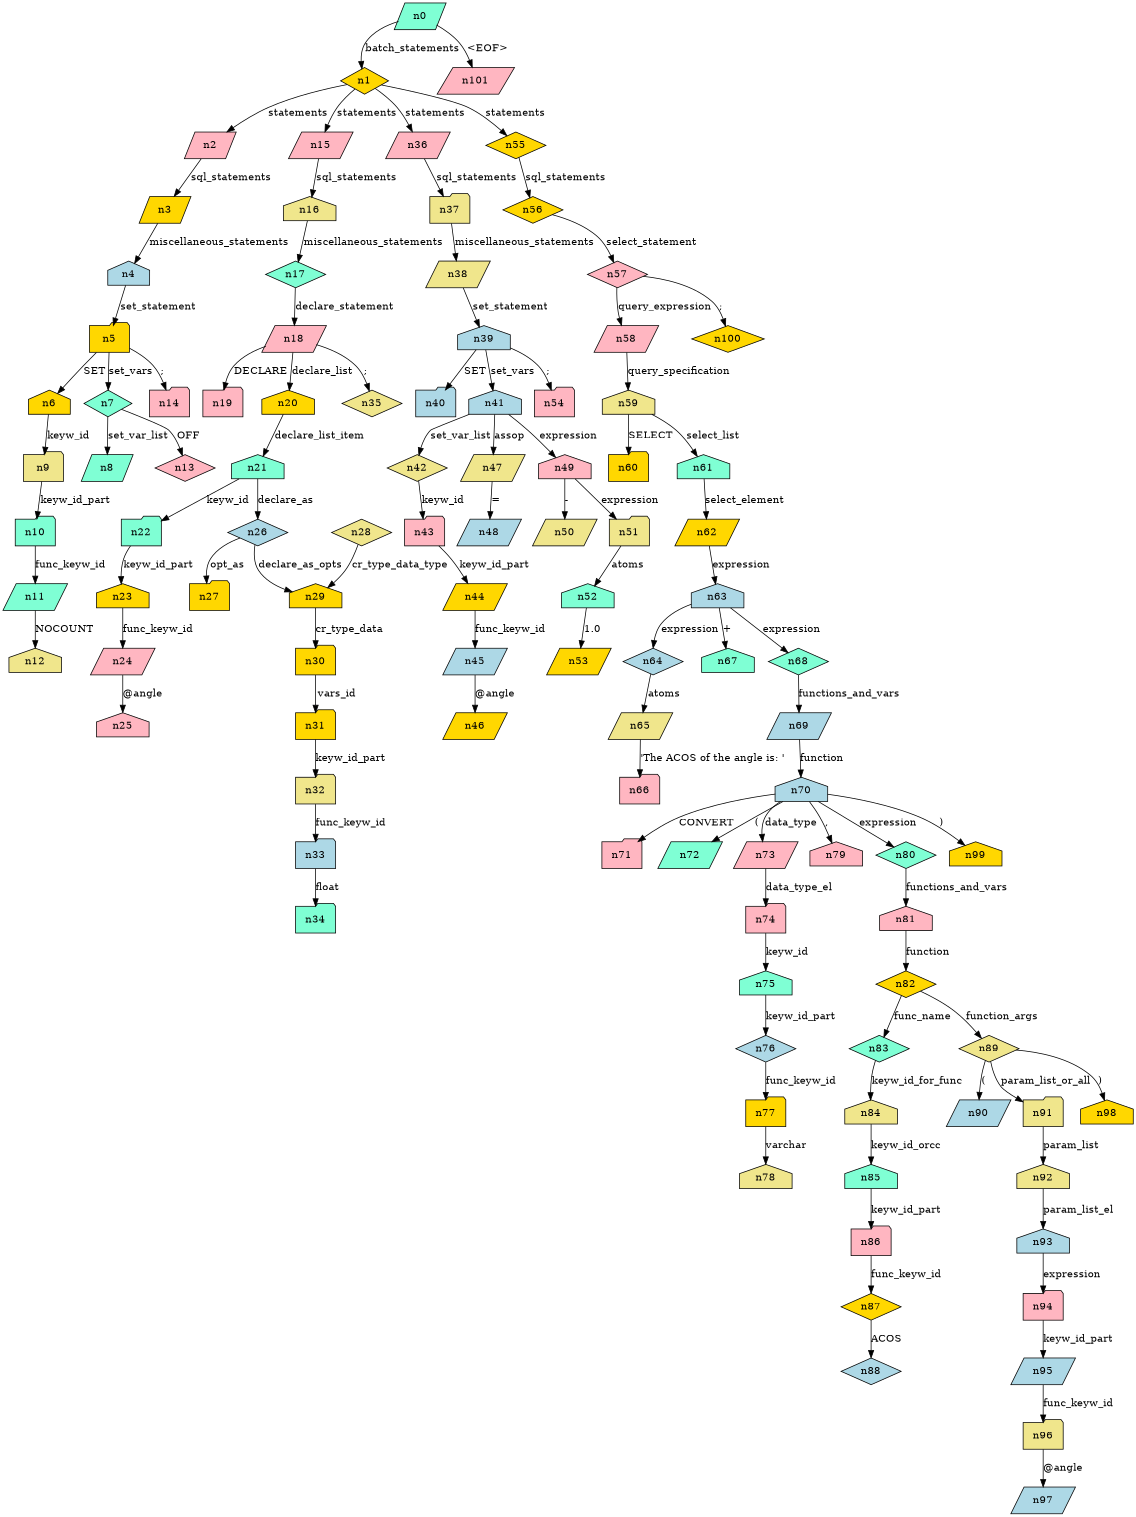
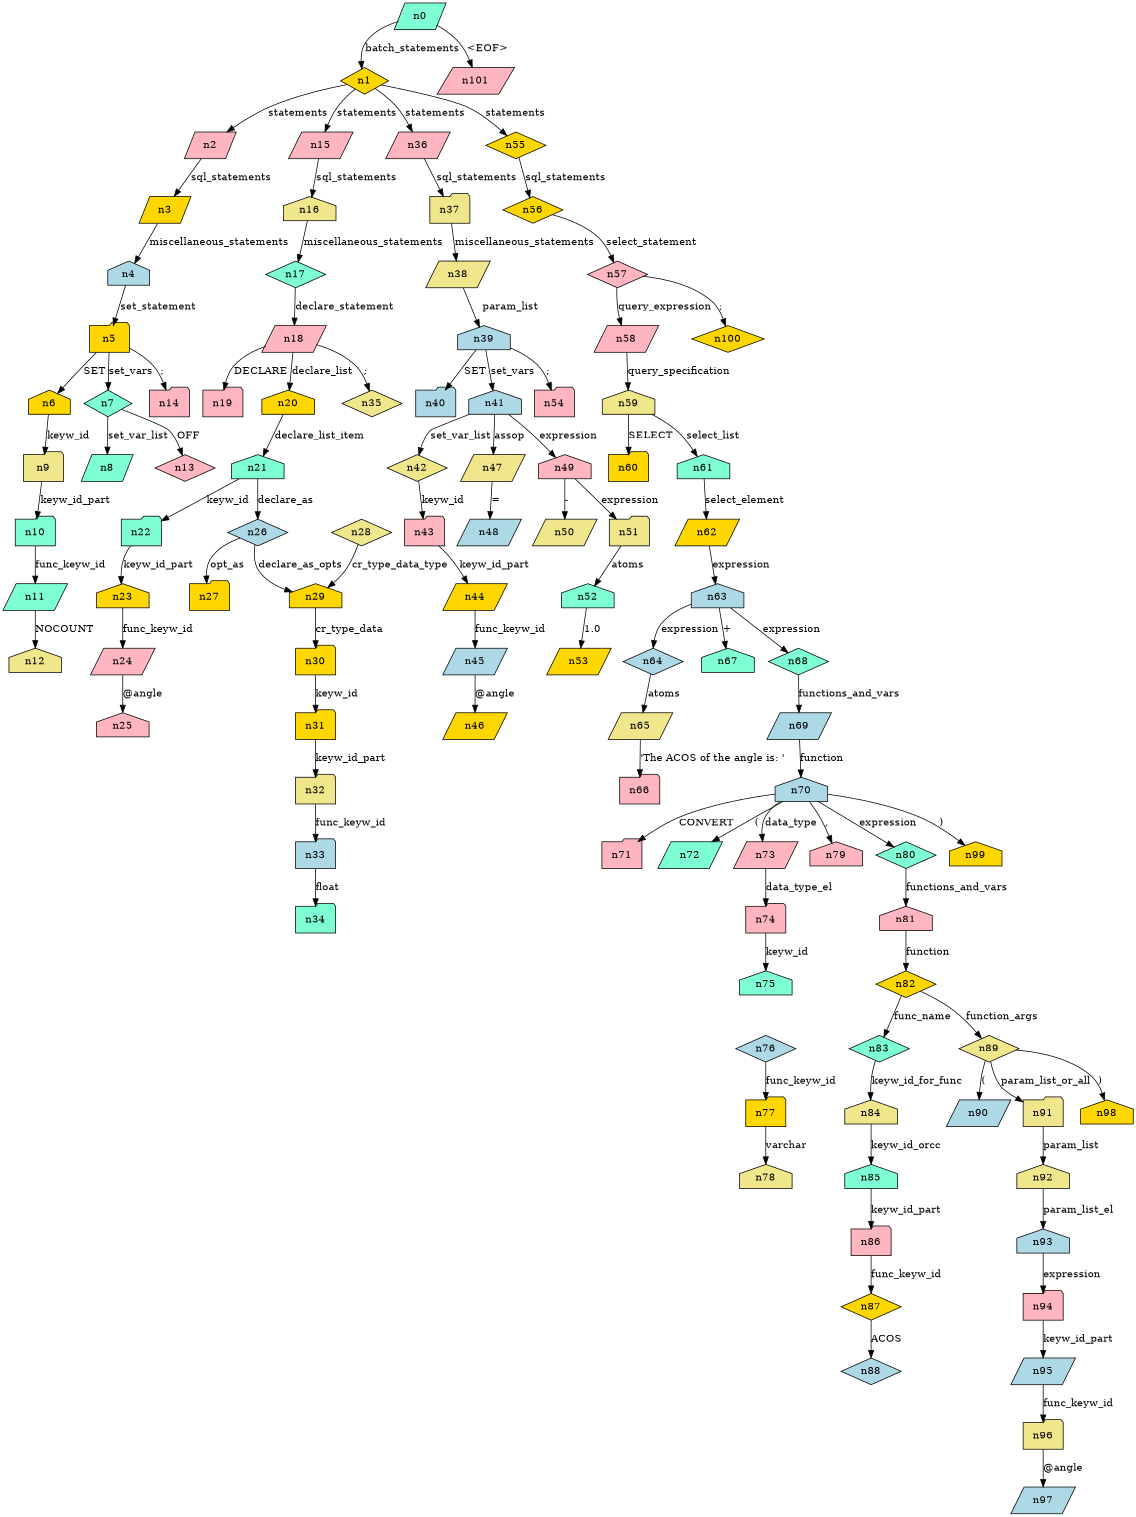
edge "n38" -> "n39": label "set_statement" -> "param_list"
edge "n30" -> "n31": label "vars_id" -> "keyw_id"
edge "n75" -> "n76": removed, label "keyw_id_part"
